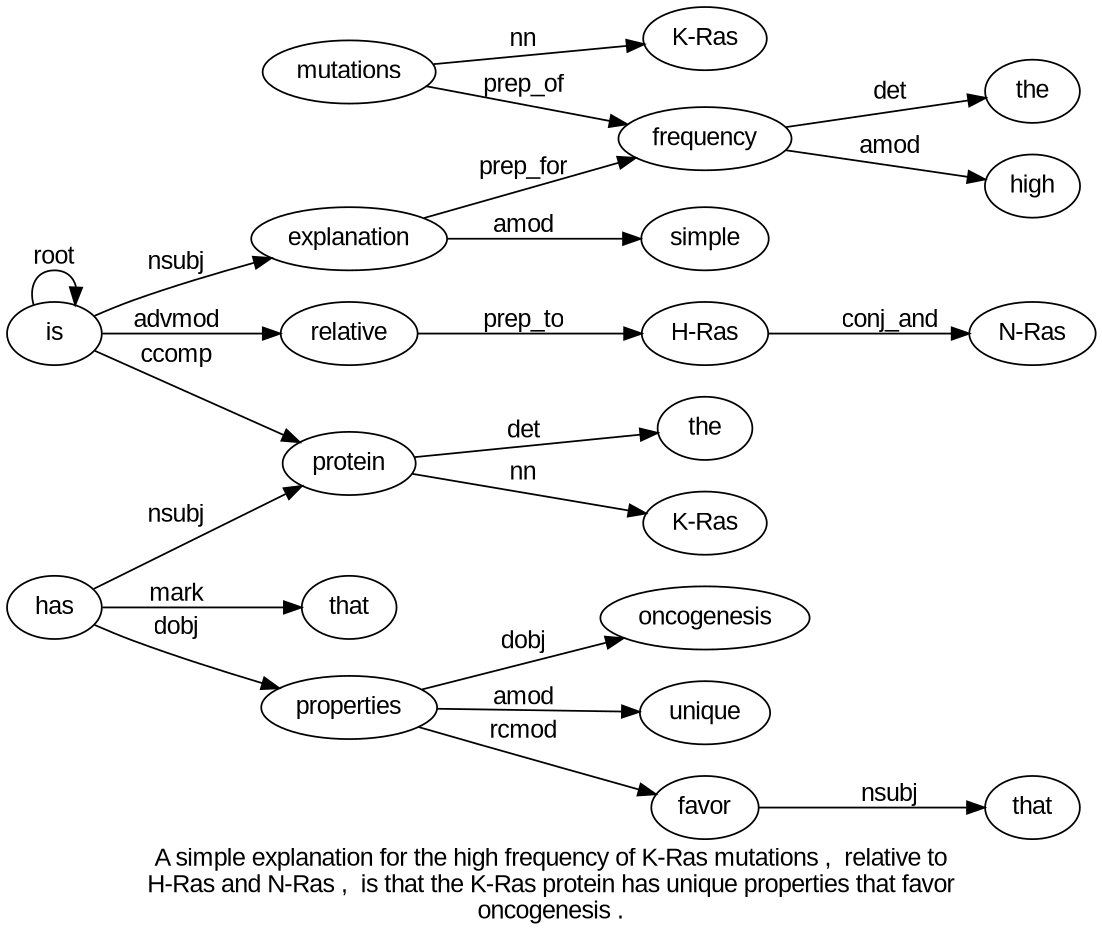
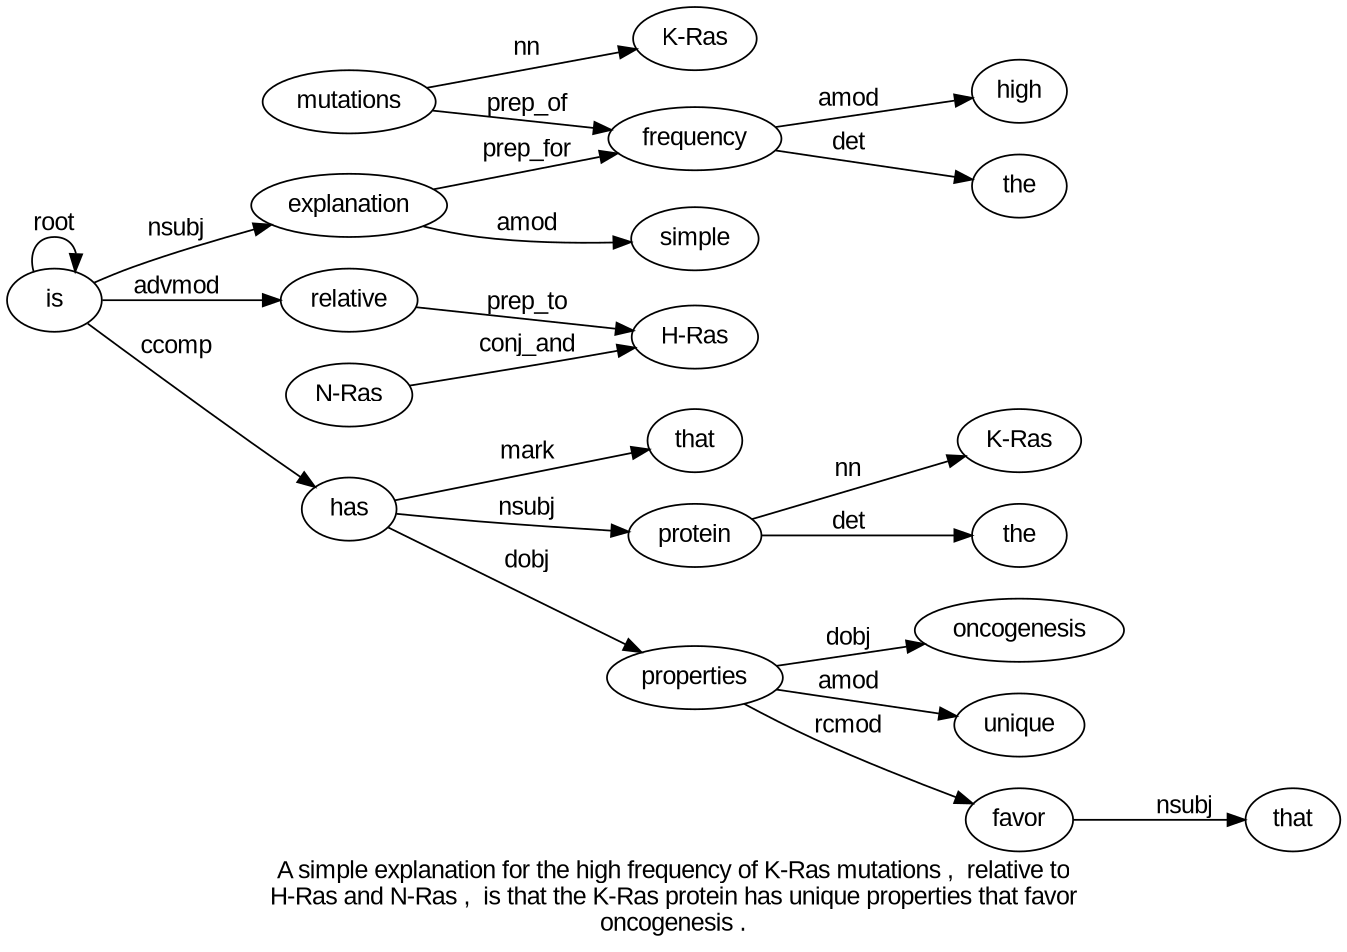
edge "H-Ras" -> "N-Ras": reversed
edge "is" -> "protein": now "is" -> "has"
